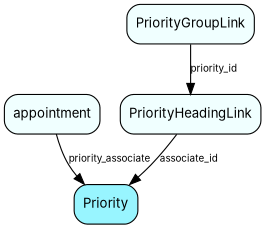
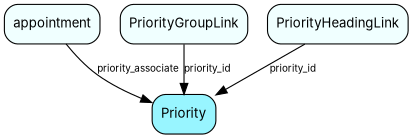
edge "PriorityGroupLink" -> "PriorityHeadingLink": now "PriorityGroupLink" -> "Priority"
edge "PriorityHeadingLink" -> "Priority": label "associate_id" -> "priority_id"
